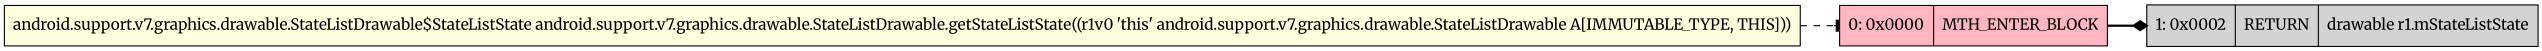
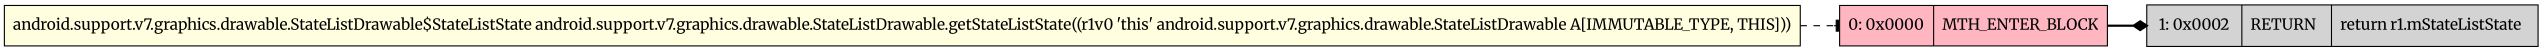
node "1: 0x0002": text "drawable r1.mStateListState" -> "return r1.mStateListState"
